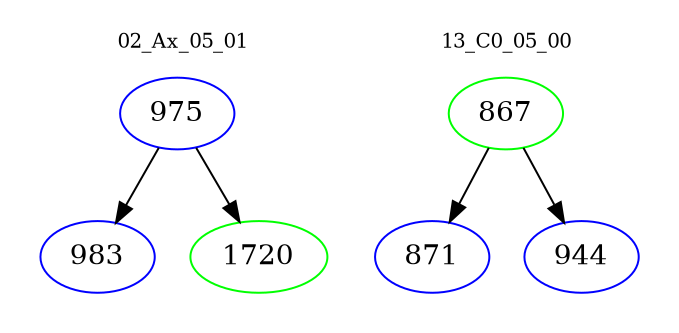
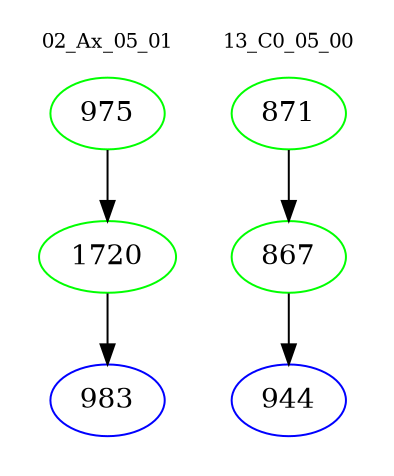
node "975": color blue -> green
edge "867" -> "871": reversed
edge "975" -> "983": now "1720" -> "983"
node "871": color blue -> green
